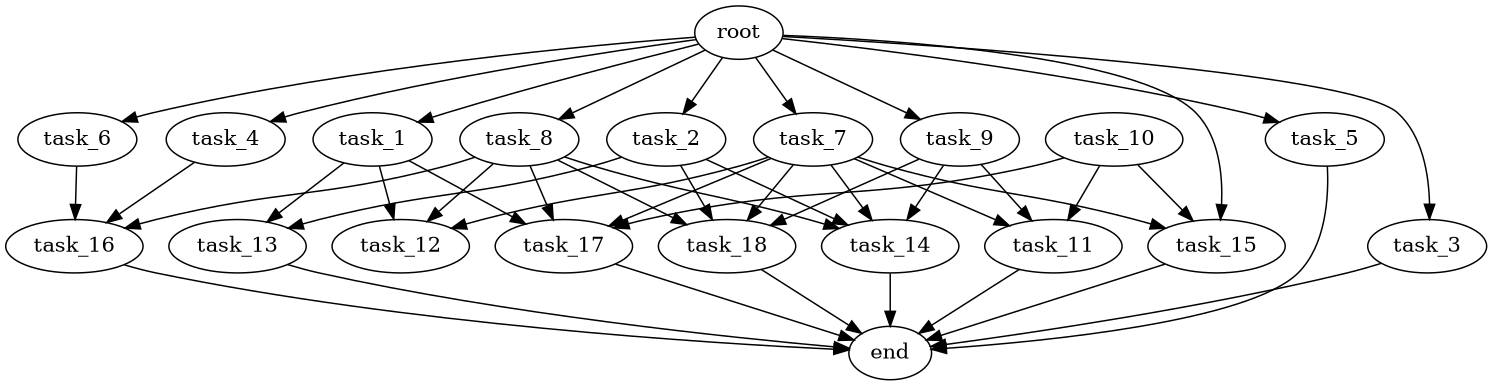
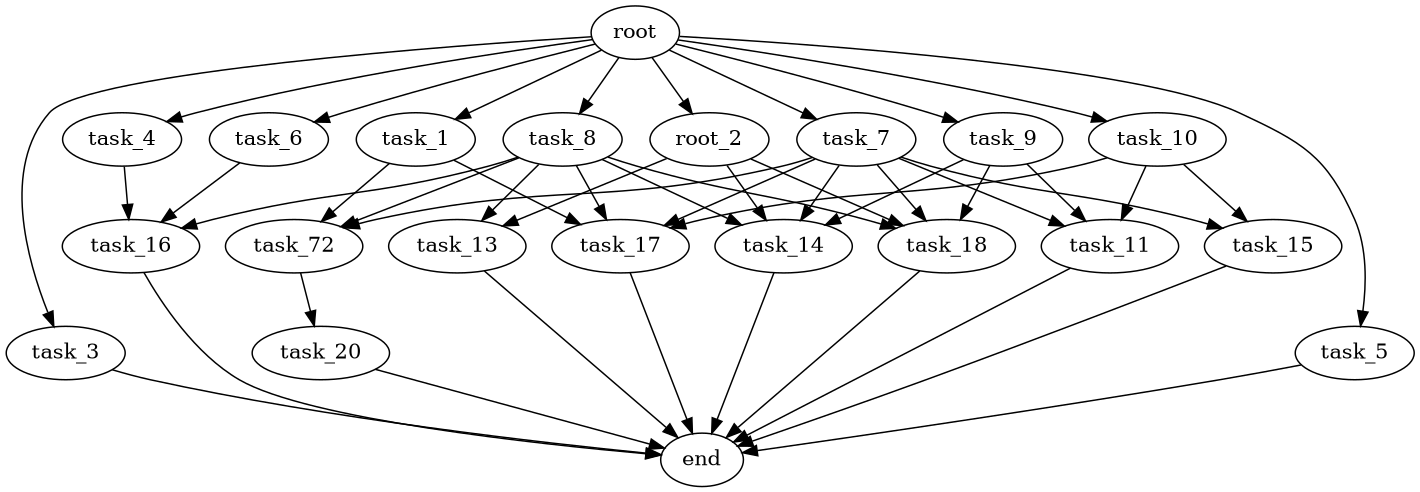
edge "root" -> "task_15": now "root" -> "task_10"
node "task_2": label "task_2" -> "root_2"
edge "task_1" -> "task_13": now "task_8" -> "task_13"
node "task_12": label "task_12" -> "task_72"
node "task_20": added
